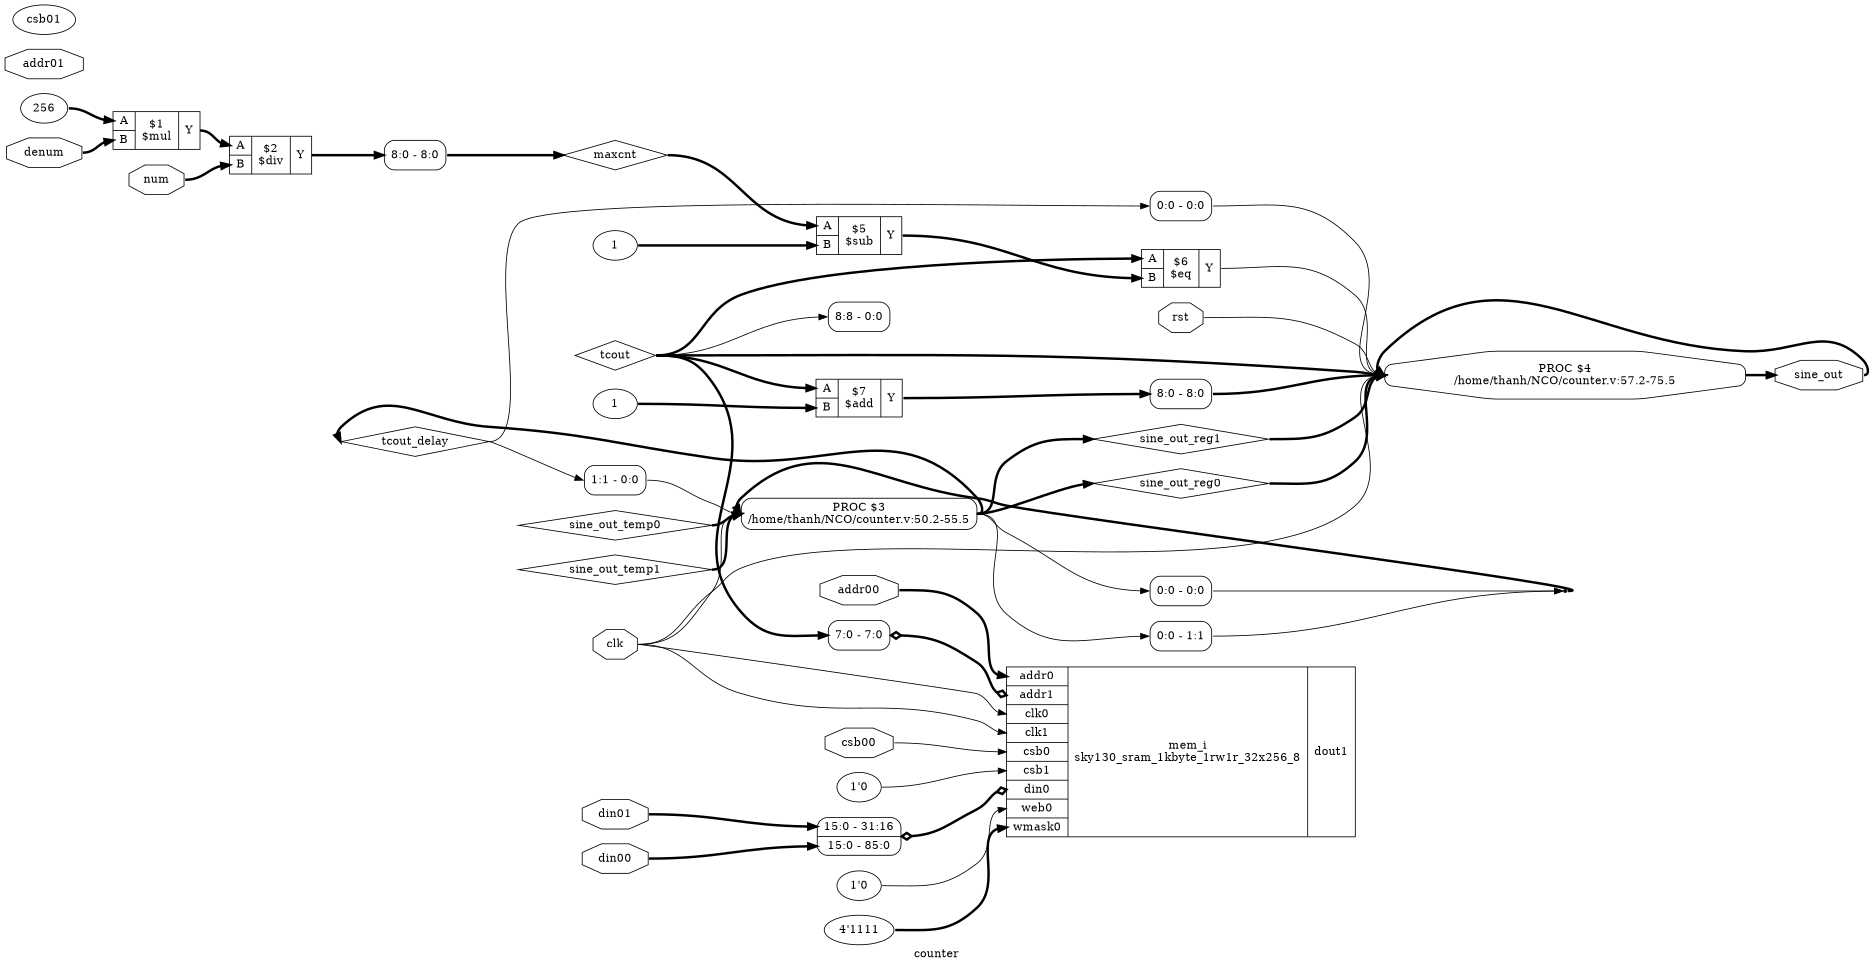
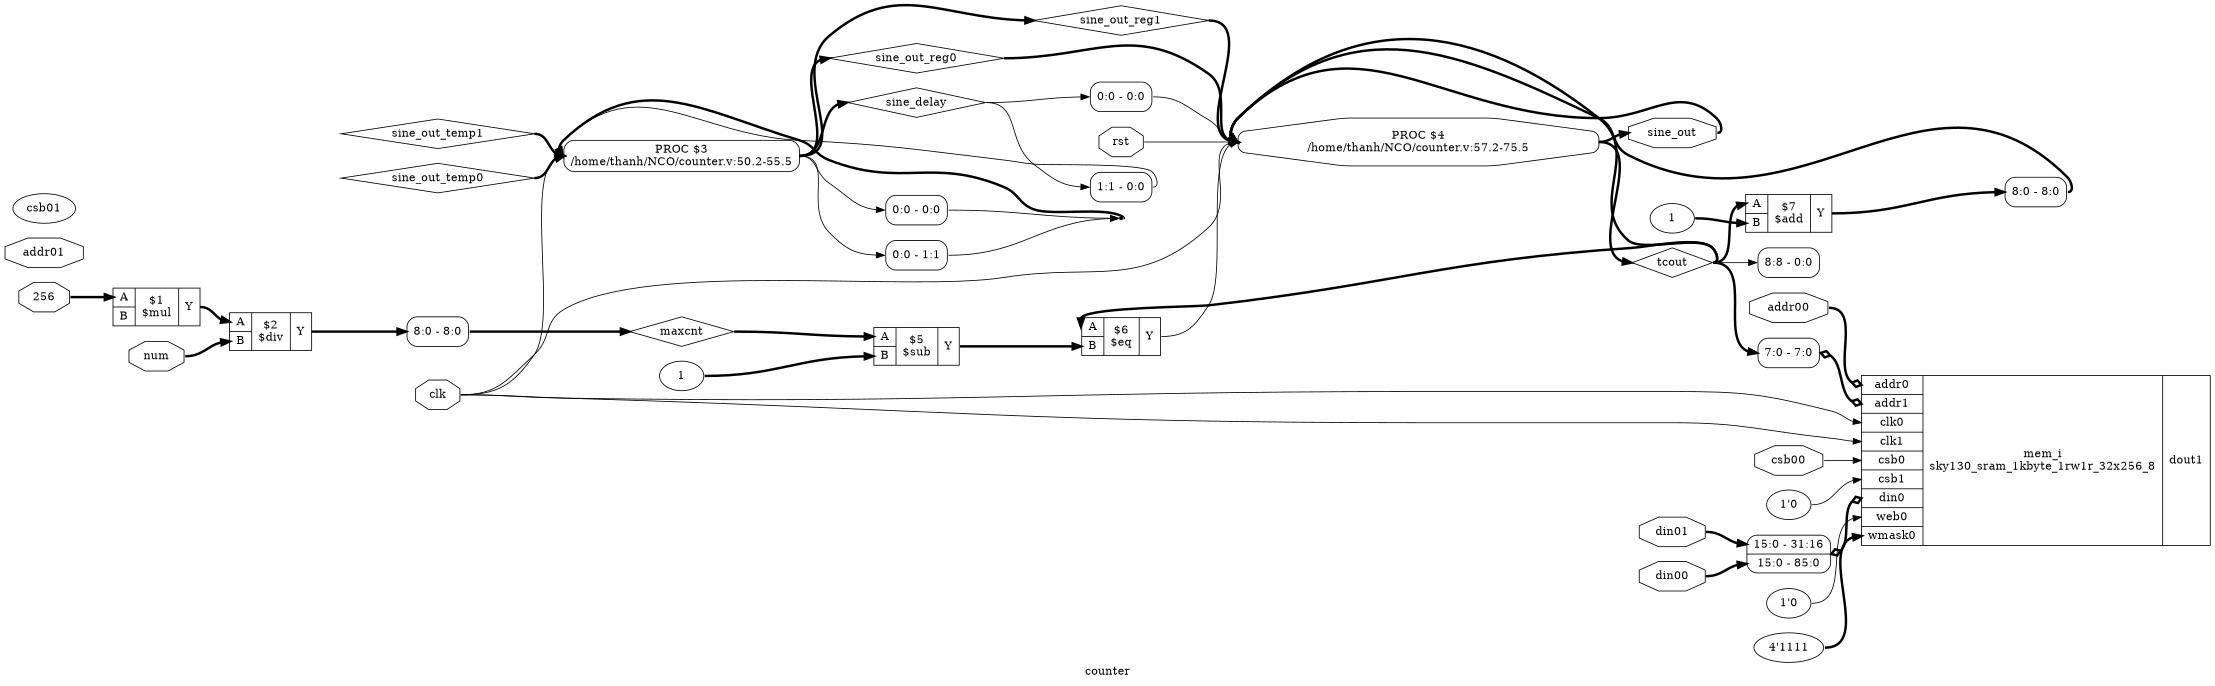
node "256": shape ellipse -> octagon
node "denum": removed
edge "PROC $4 /home/thanh/NCO/counter.v:57.2-75.5" -> "tcout": added
node "tcout_delay": label "tcout_delay" -> "sine_delay"
edge "addr00" -> "addr0": arrowhead normal -> odiamond
